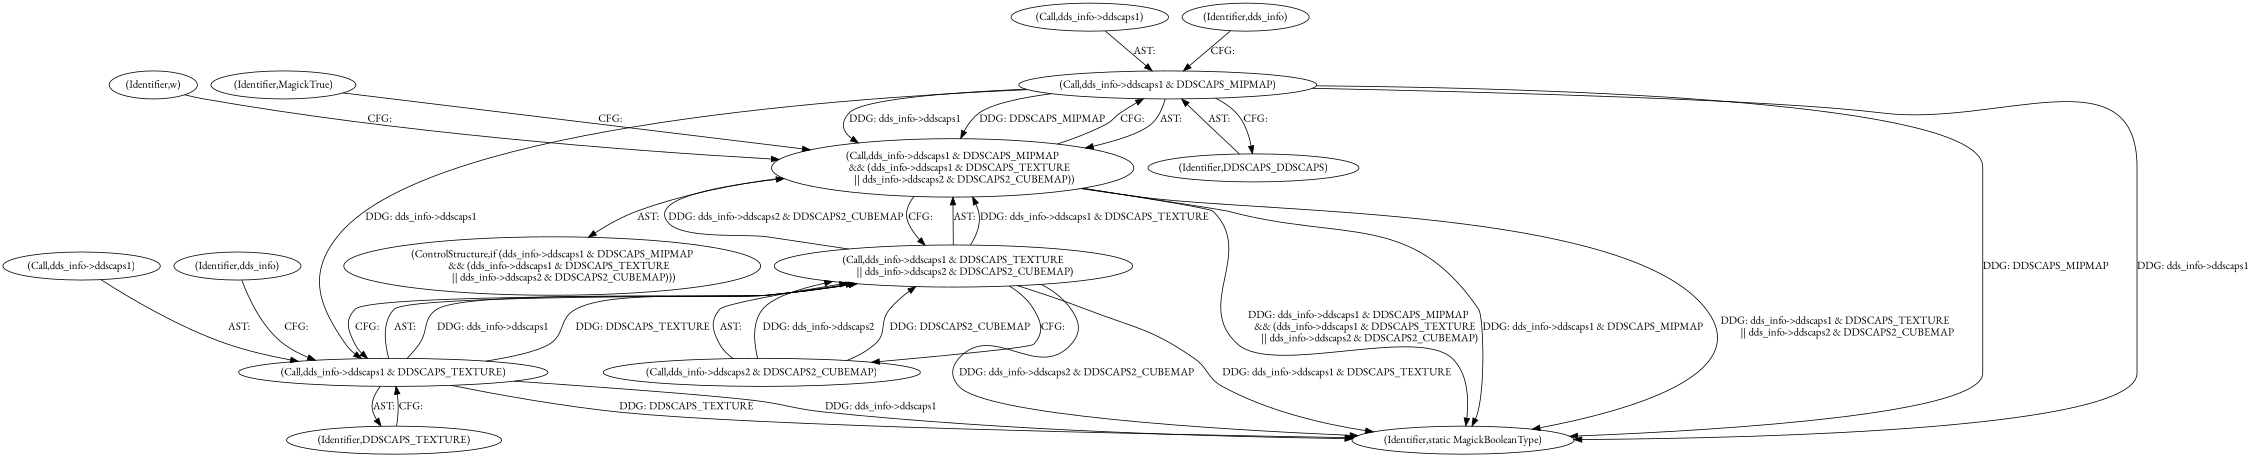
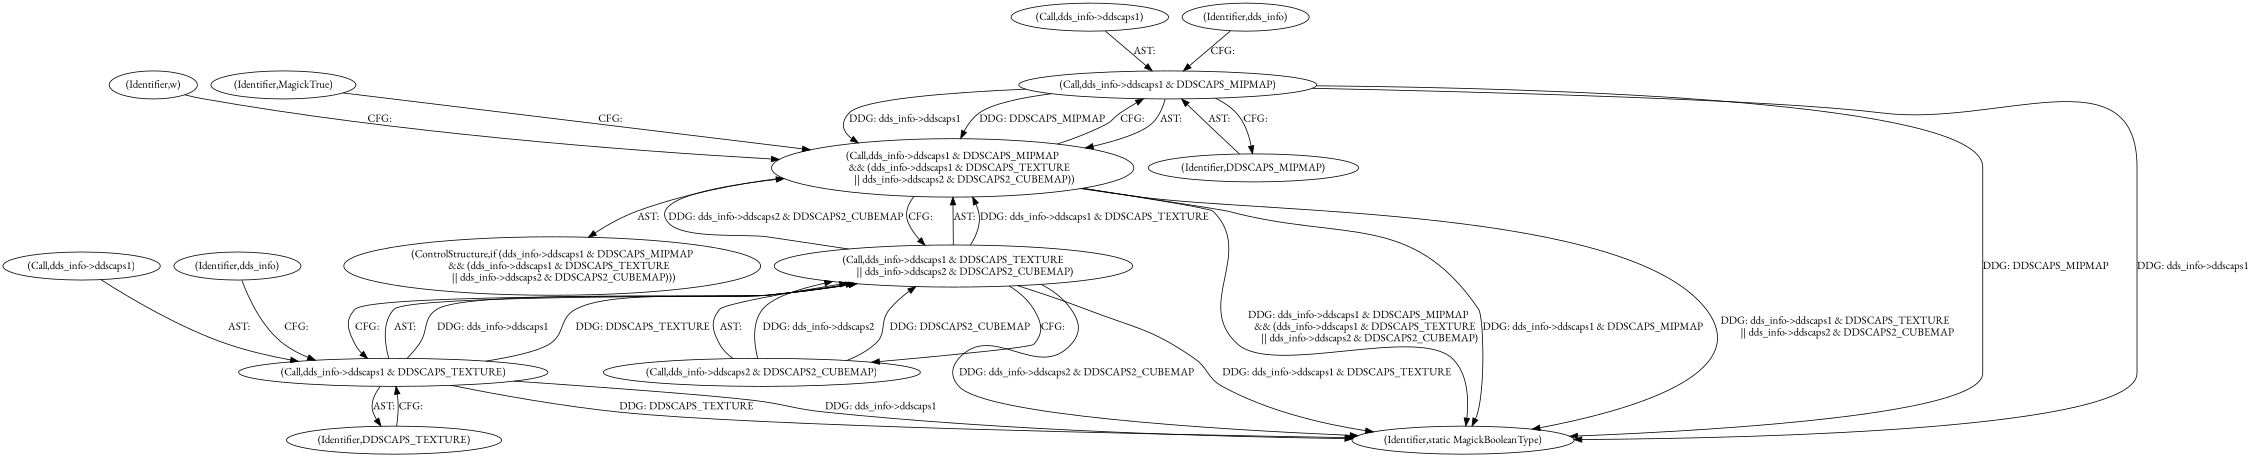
edge "(Call,dds_info->ddscaps1 & DDSCAPS_MIPMAP)" -> "(Call,dds_info->ddscaps1 & DDSCAPS_TEXTURE)": removed, label "DDG: dds_info->ddscaps1"
node "(Identifier,DDSCAPS_DDSCAPS)": label "(Identifier,DDSCAPS_DDSCAPS)" -> "(Identifier,DDSCAPS_MIPMAP)"
